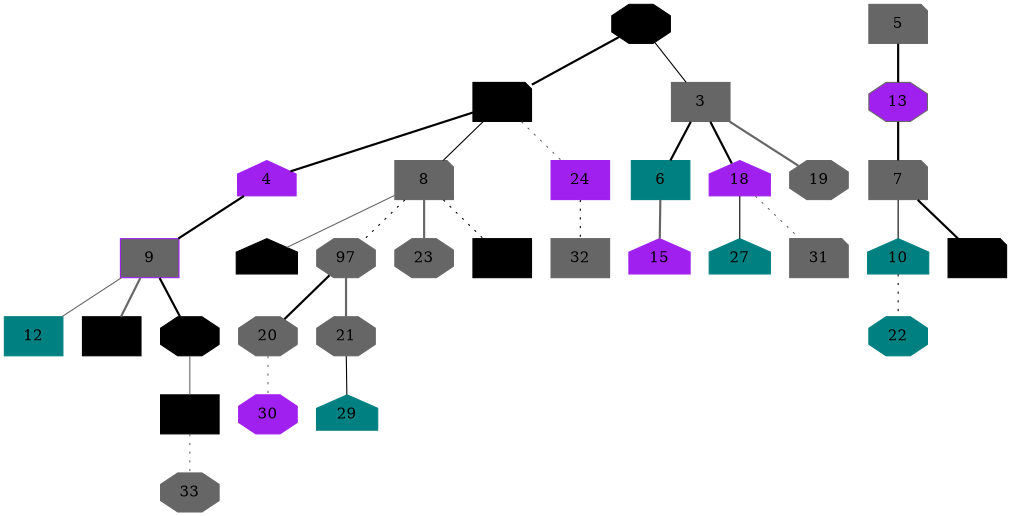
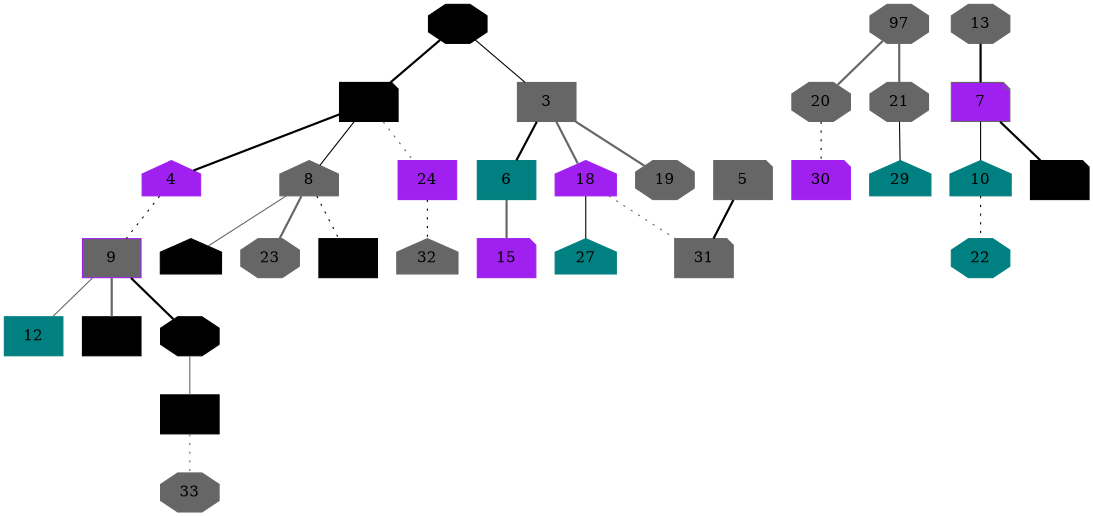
edge "5" -- "13": now "5" -- "31"
node "13": fillcolor purple -> gray40
edge "3" -- "18": color black -> gray40
node "8": shape note -> house
node "7": fillcolor gray40 -> purple
edge "4" -- "9": style bold -> dotted
edge "8" -- "97": removed
node "32": shape box -> house
node "15": shape house -> note
edge "97" -- "20": color black -> gray40
edge "20" -- "30": color gray40 -> black
node "30": shape octagon -> note
